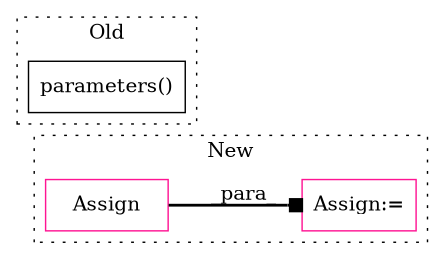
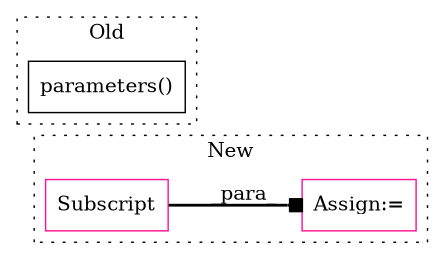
node "Assign": label "Assign" -> "Subscript"
